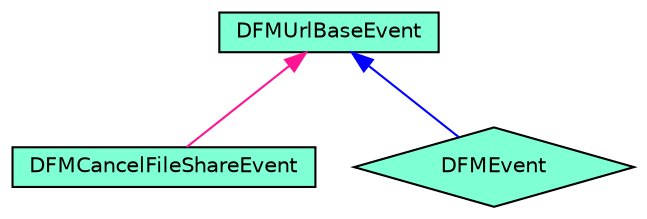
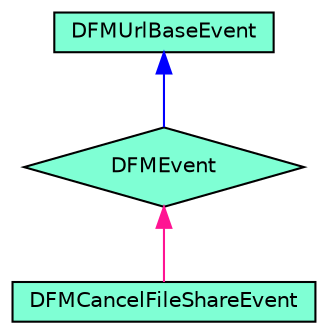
edge "DFMCancelFileShareEvent" -> "DFMUrlBaseEvent": now "DFMCancelFileShareEvent" -> "DFMEvent"
